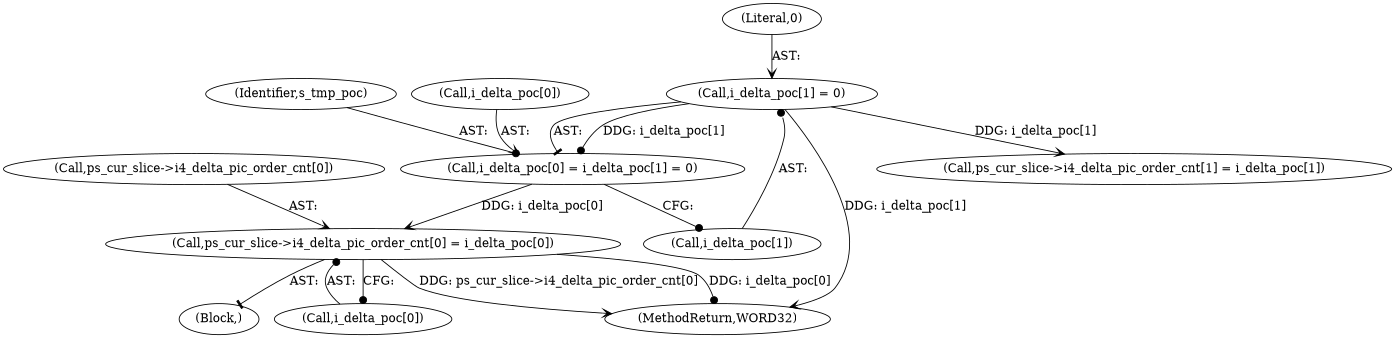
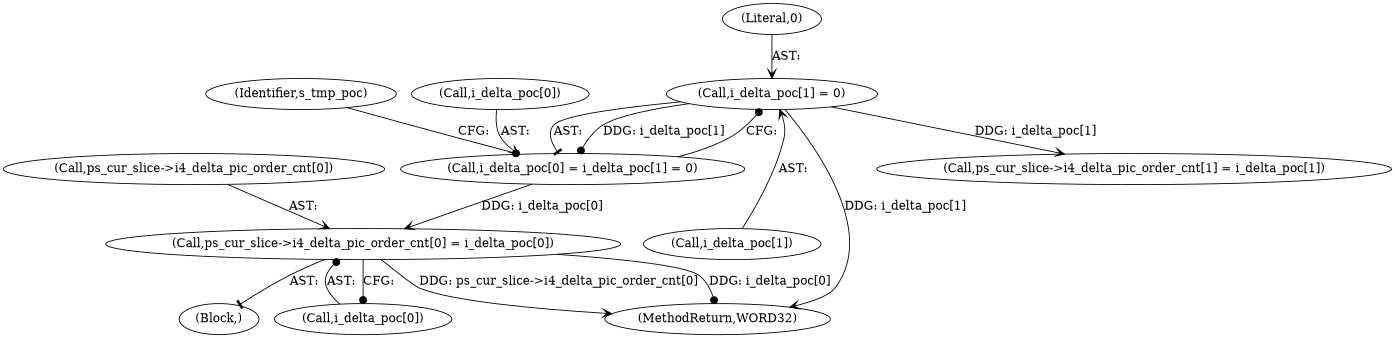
edge "(Identifier,s_tmp_poc)" -> "(Call,i_delta_poc[0] = i_delta_poc[1] = 0)": label "AST: " -> "CFG: "
edge "(Call,i_delta_poc[1])" -> "(Call,i_delta_poc[1] = 0)": arrowhead dot -> vee
edge "(Call,i_delta_poc[0] = i_delta_poc[1] = 0)" -> "(Call,i_delta_poc[1])": now "(Call,i_delta_poc[0] = i_delta_poc[1] = 0)" -> "(Call,i_delta_poc[1] = 0)"
